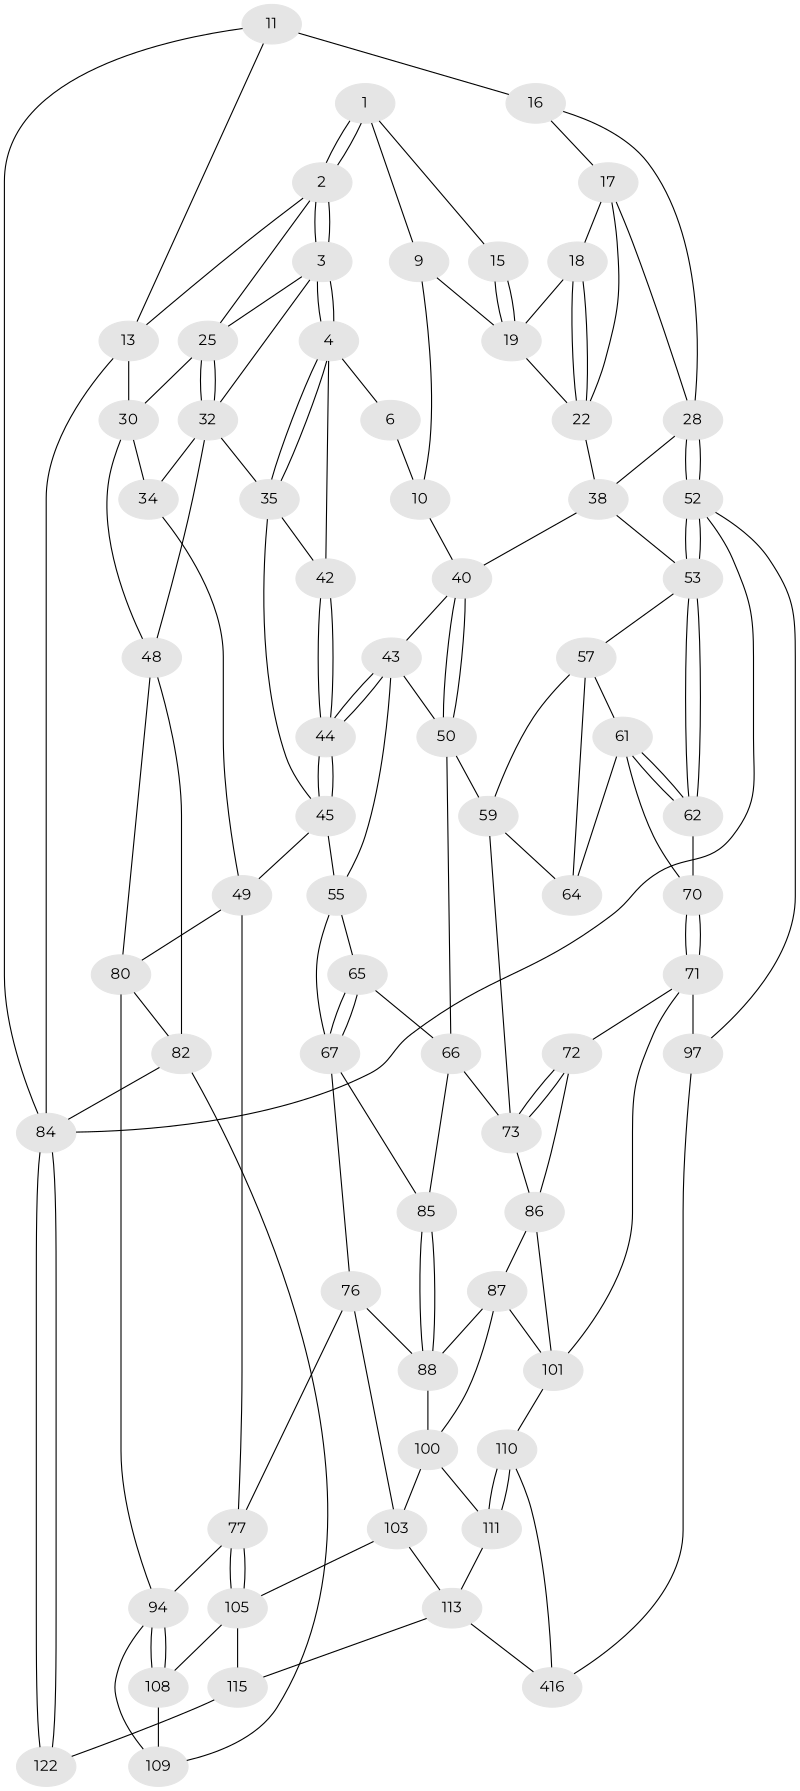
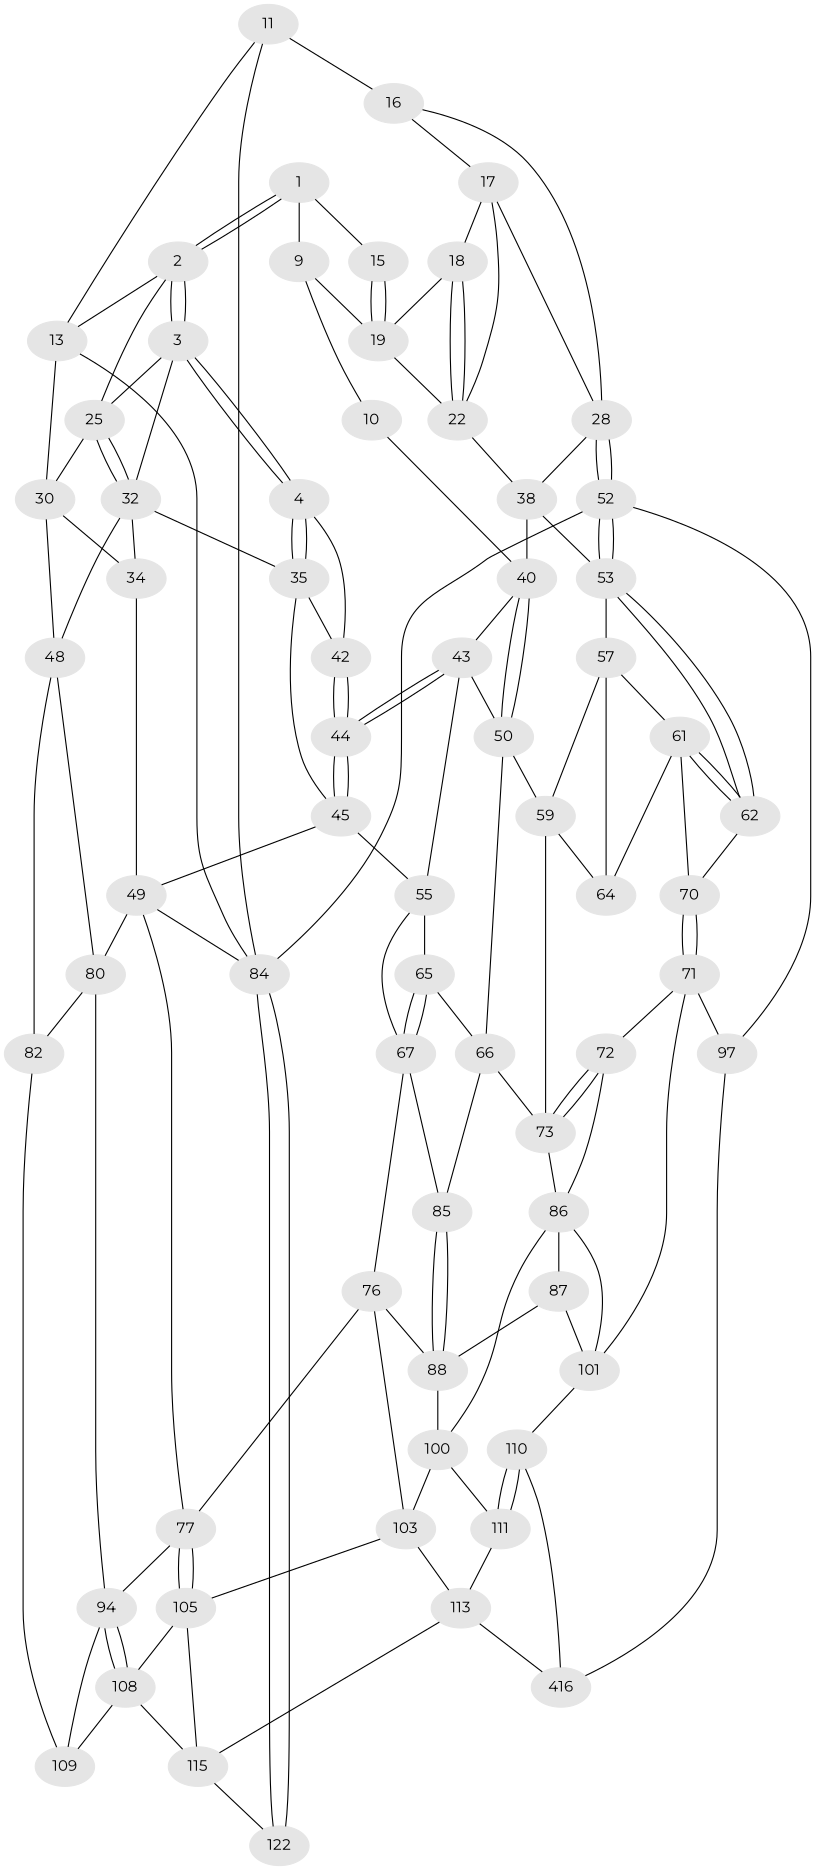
node "6": removed
edge "82" -- "84": now "49" -- "84"
edge "87" -- "100": now "86" -- "100"
edge "108" -- "115": added
